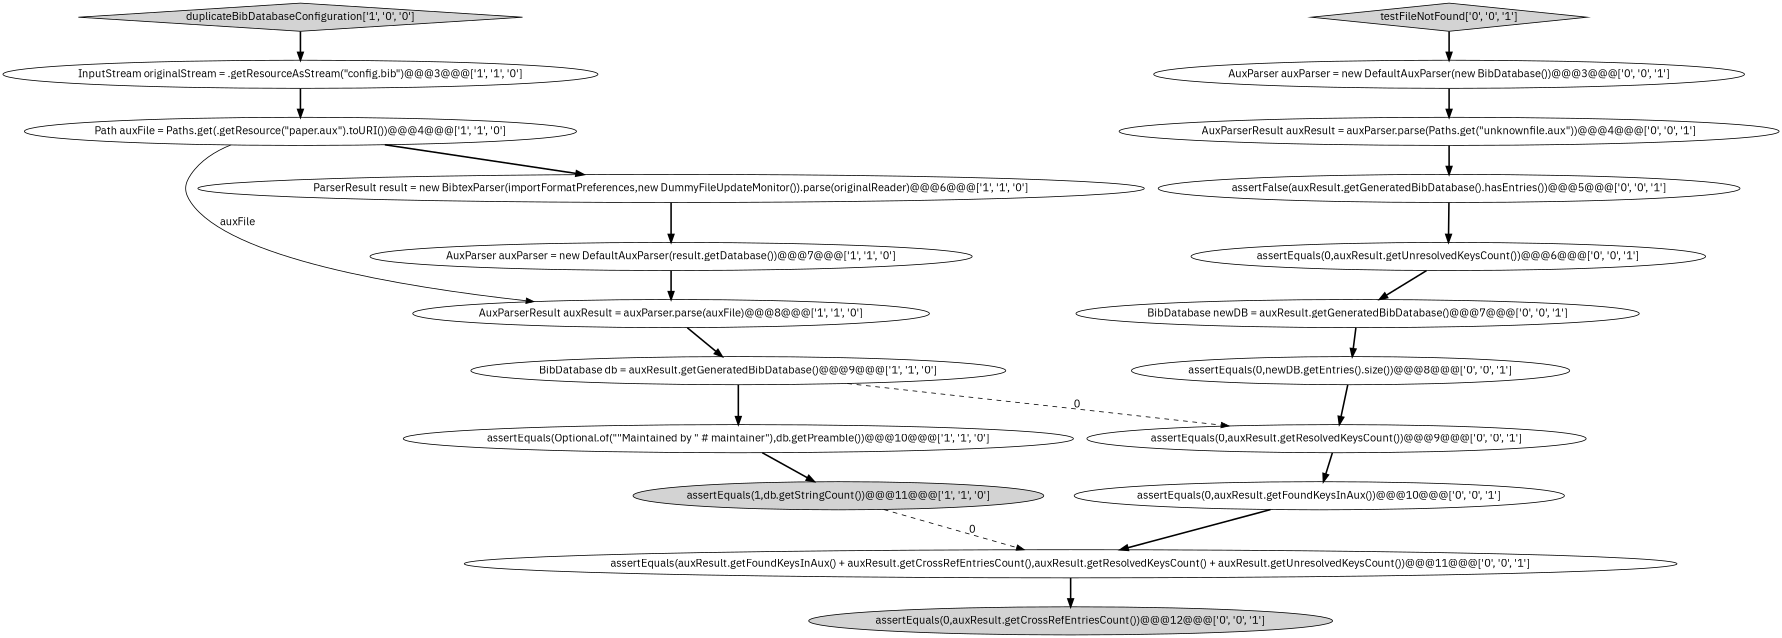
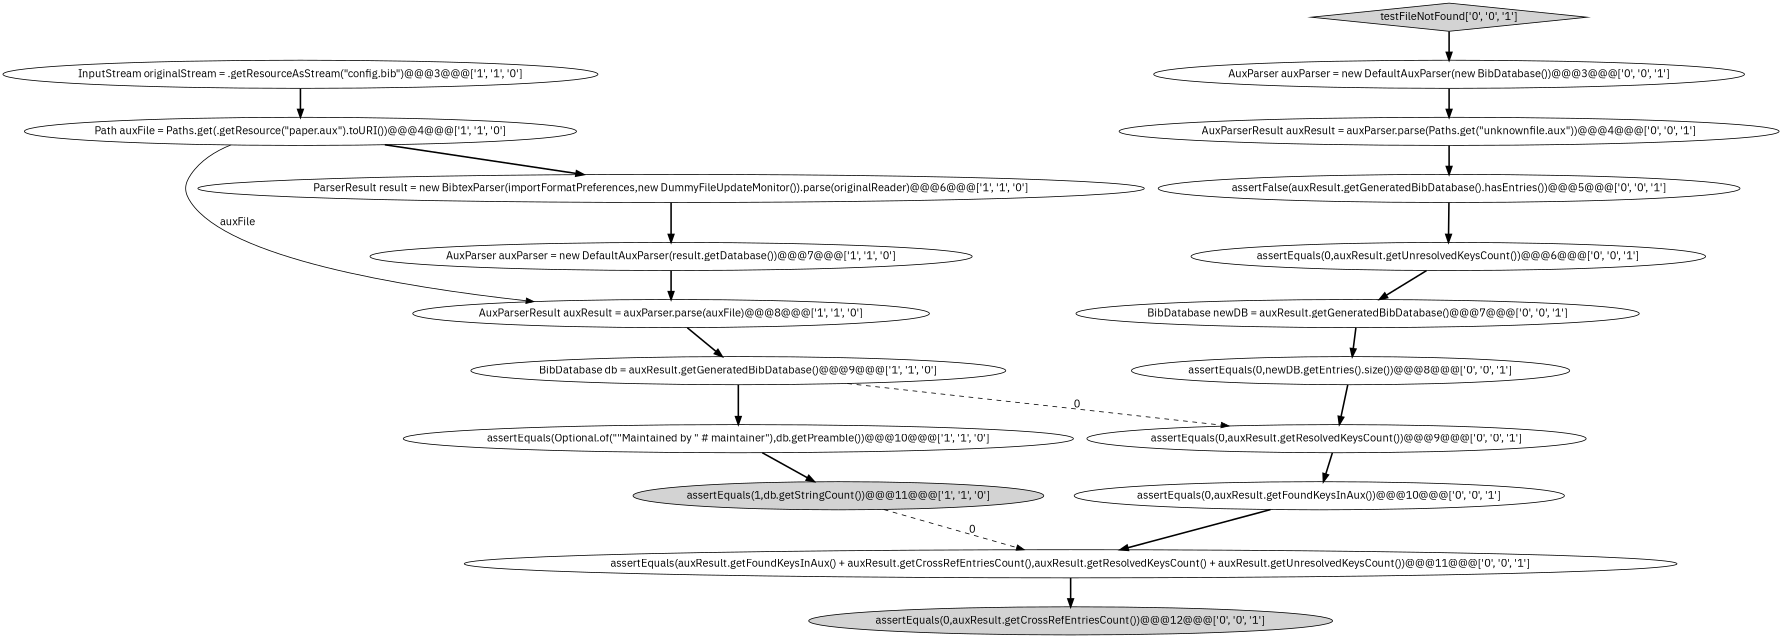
node "duplicateBibDatabaseConfiguration['1', '0', '0']": removed
